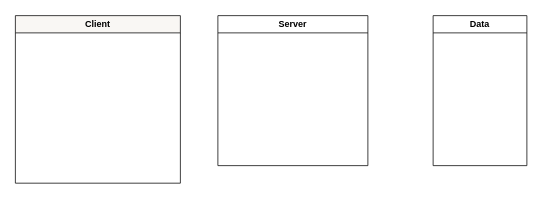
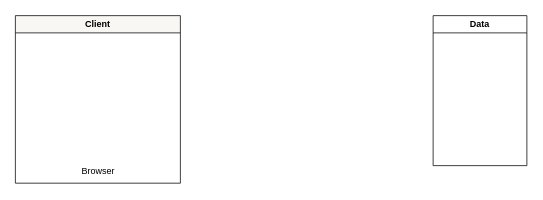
node "Server": removed
node "Browser": added
